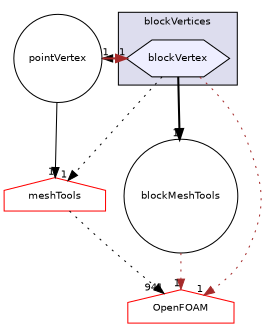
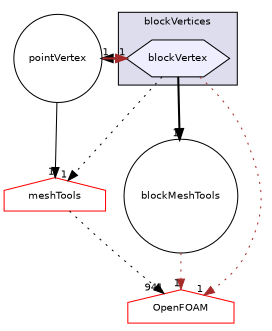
edge "blockVertex" -> "pointVertex": style solid -> bold
